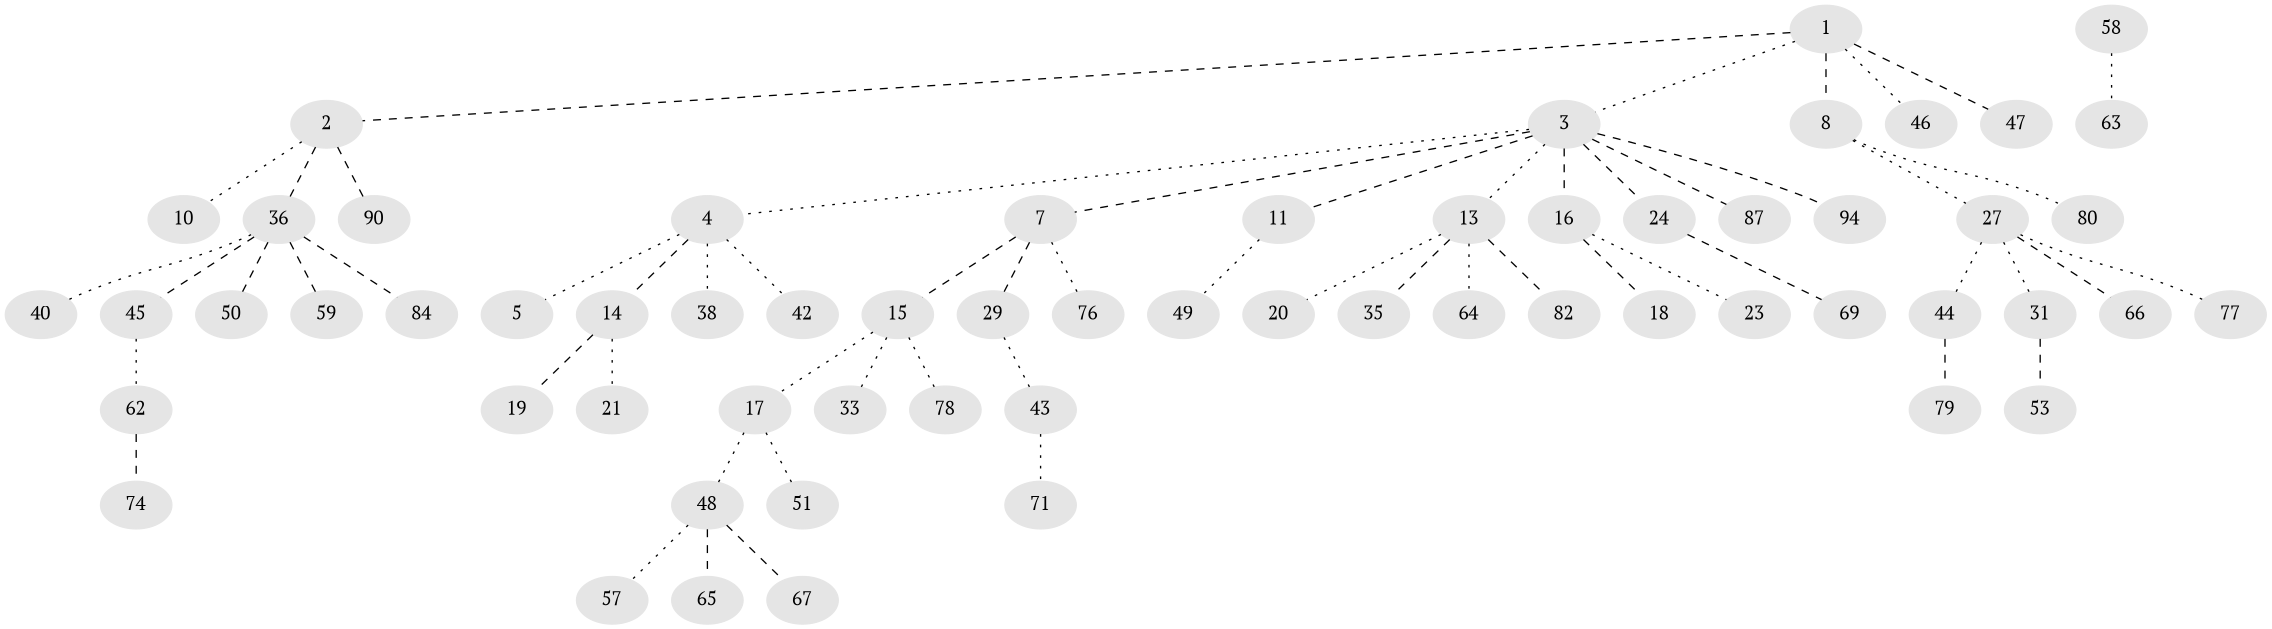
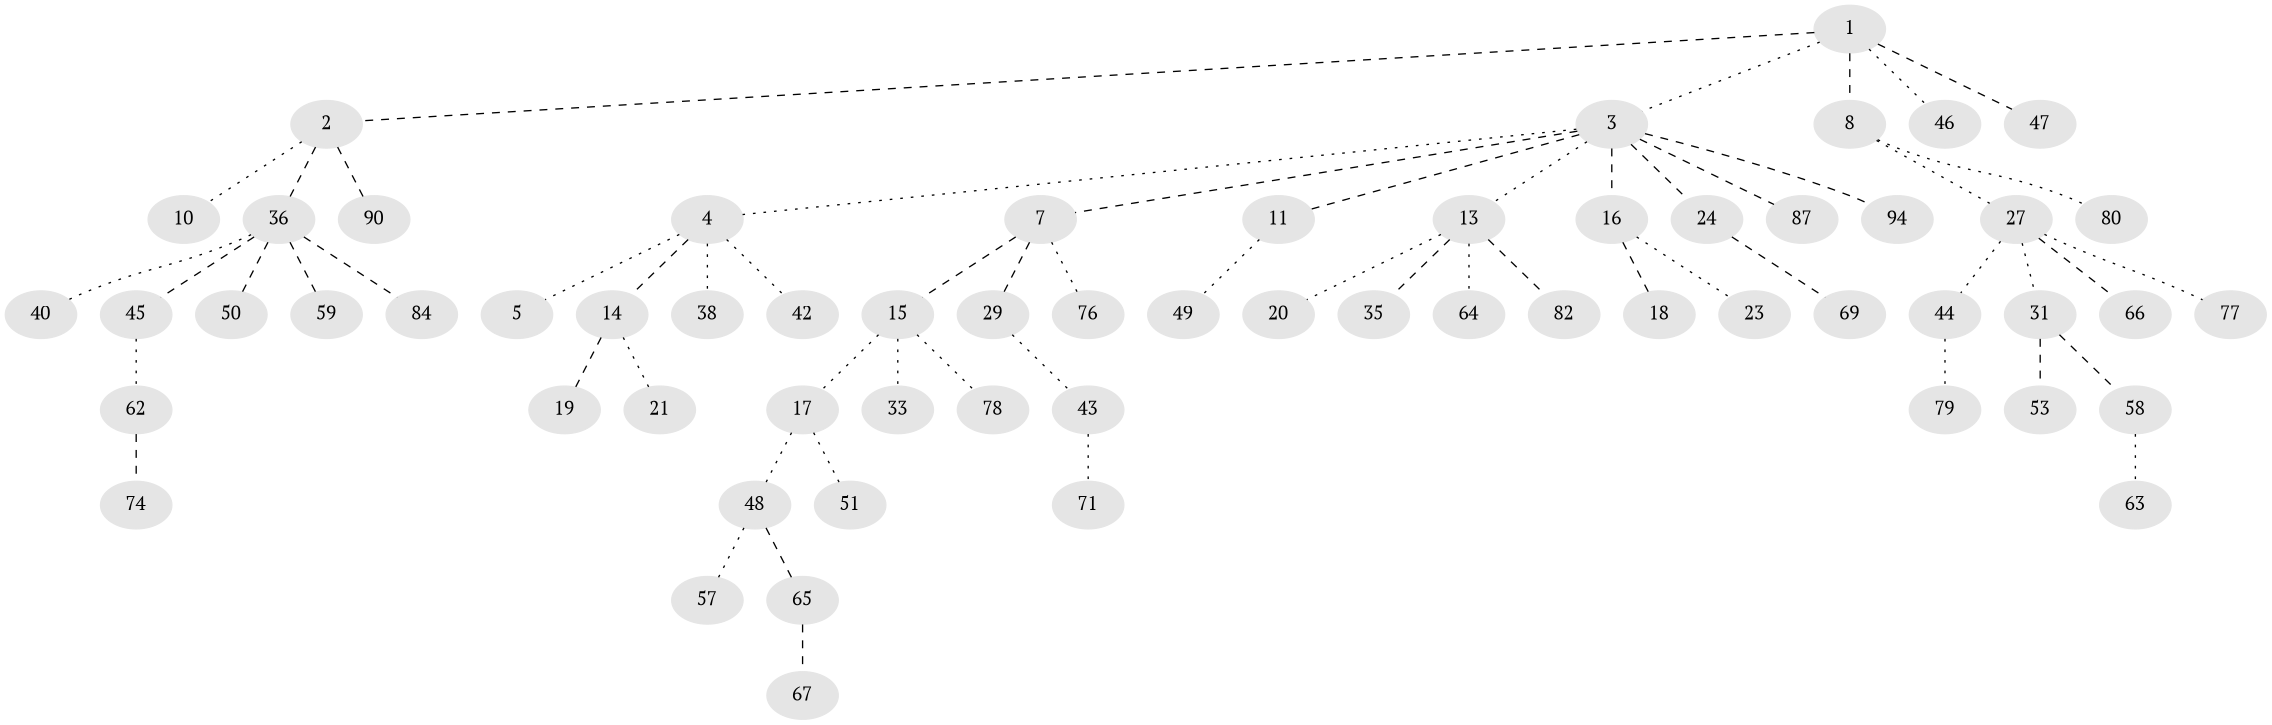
edge "44" -- "79": style dashed -> dotted
edge "31" -- "58": added
edge "48" -- "67": now "65" -- "67"
